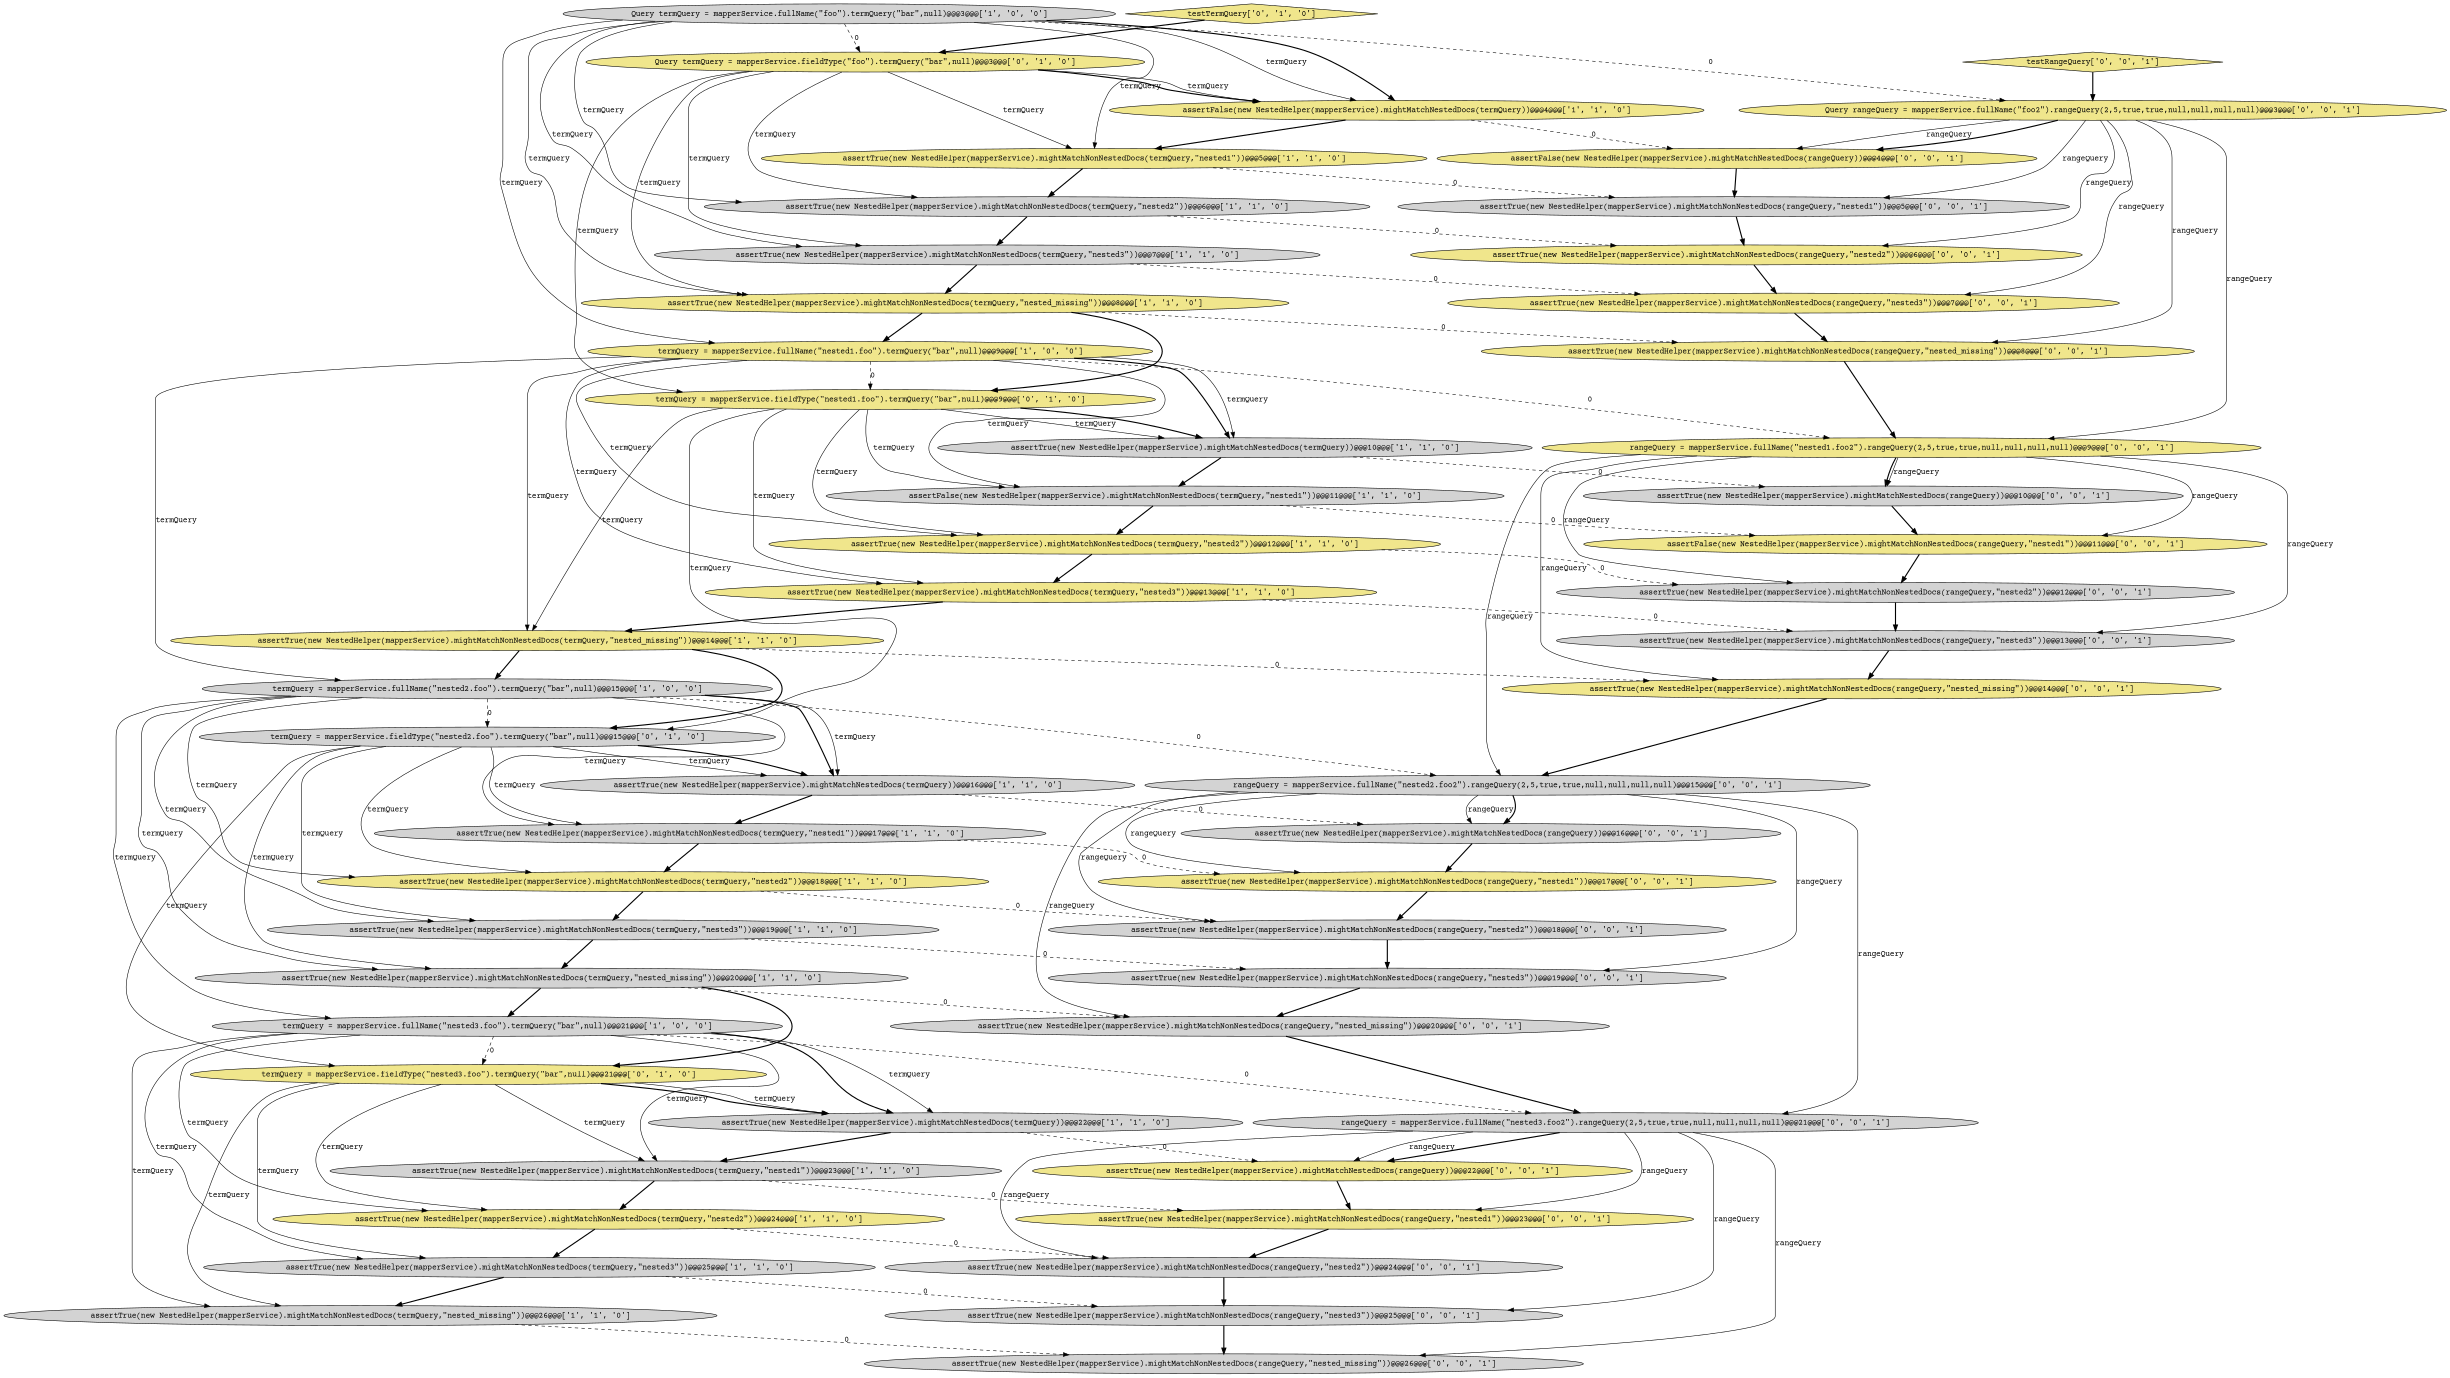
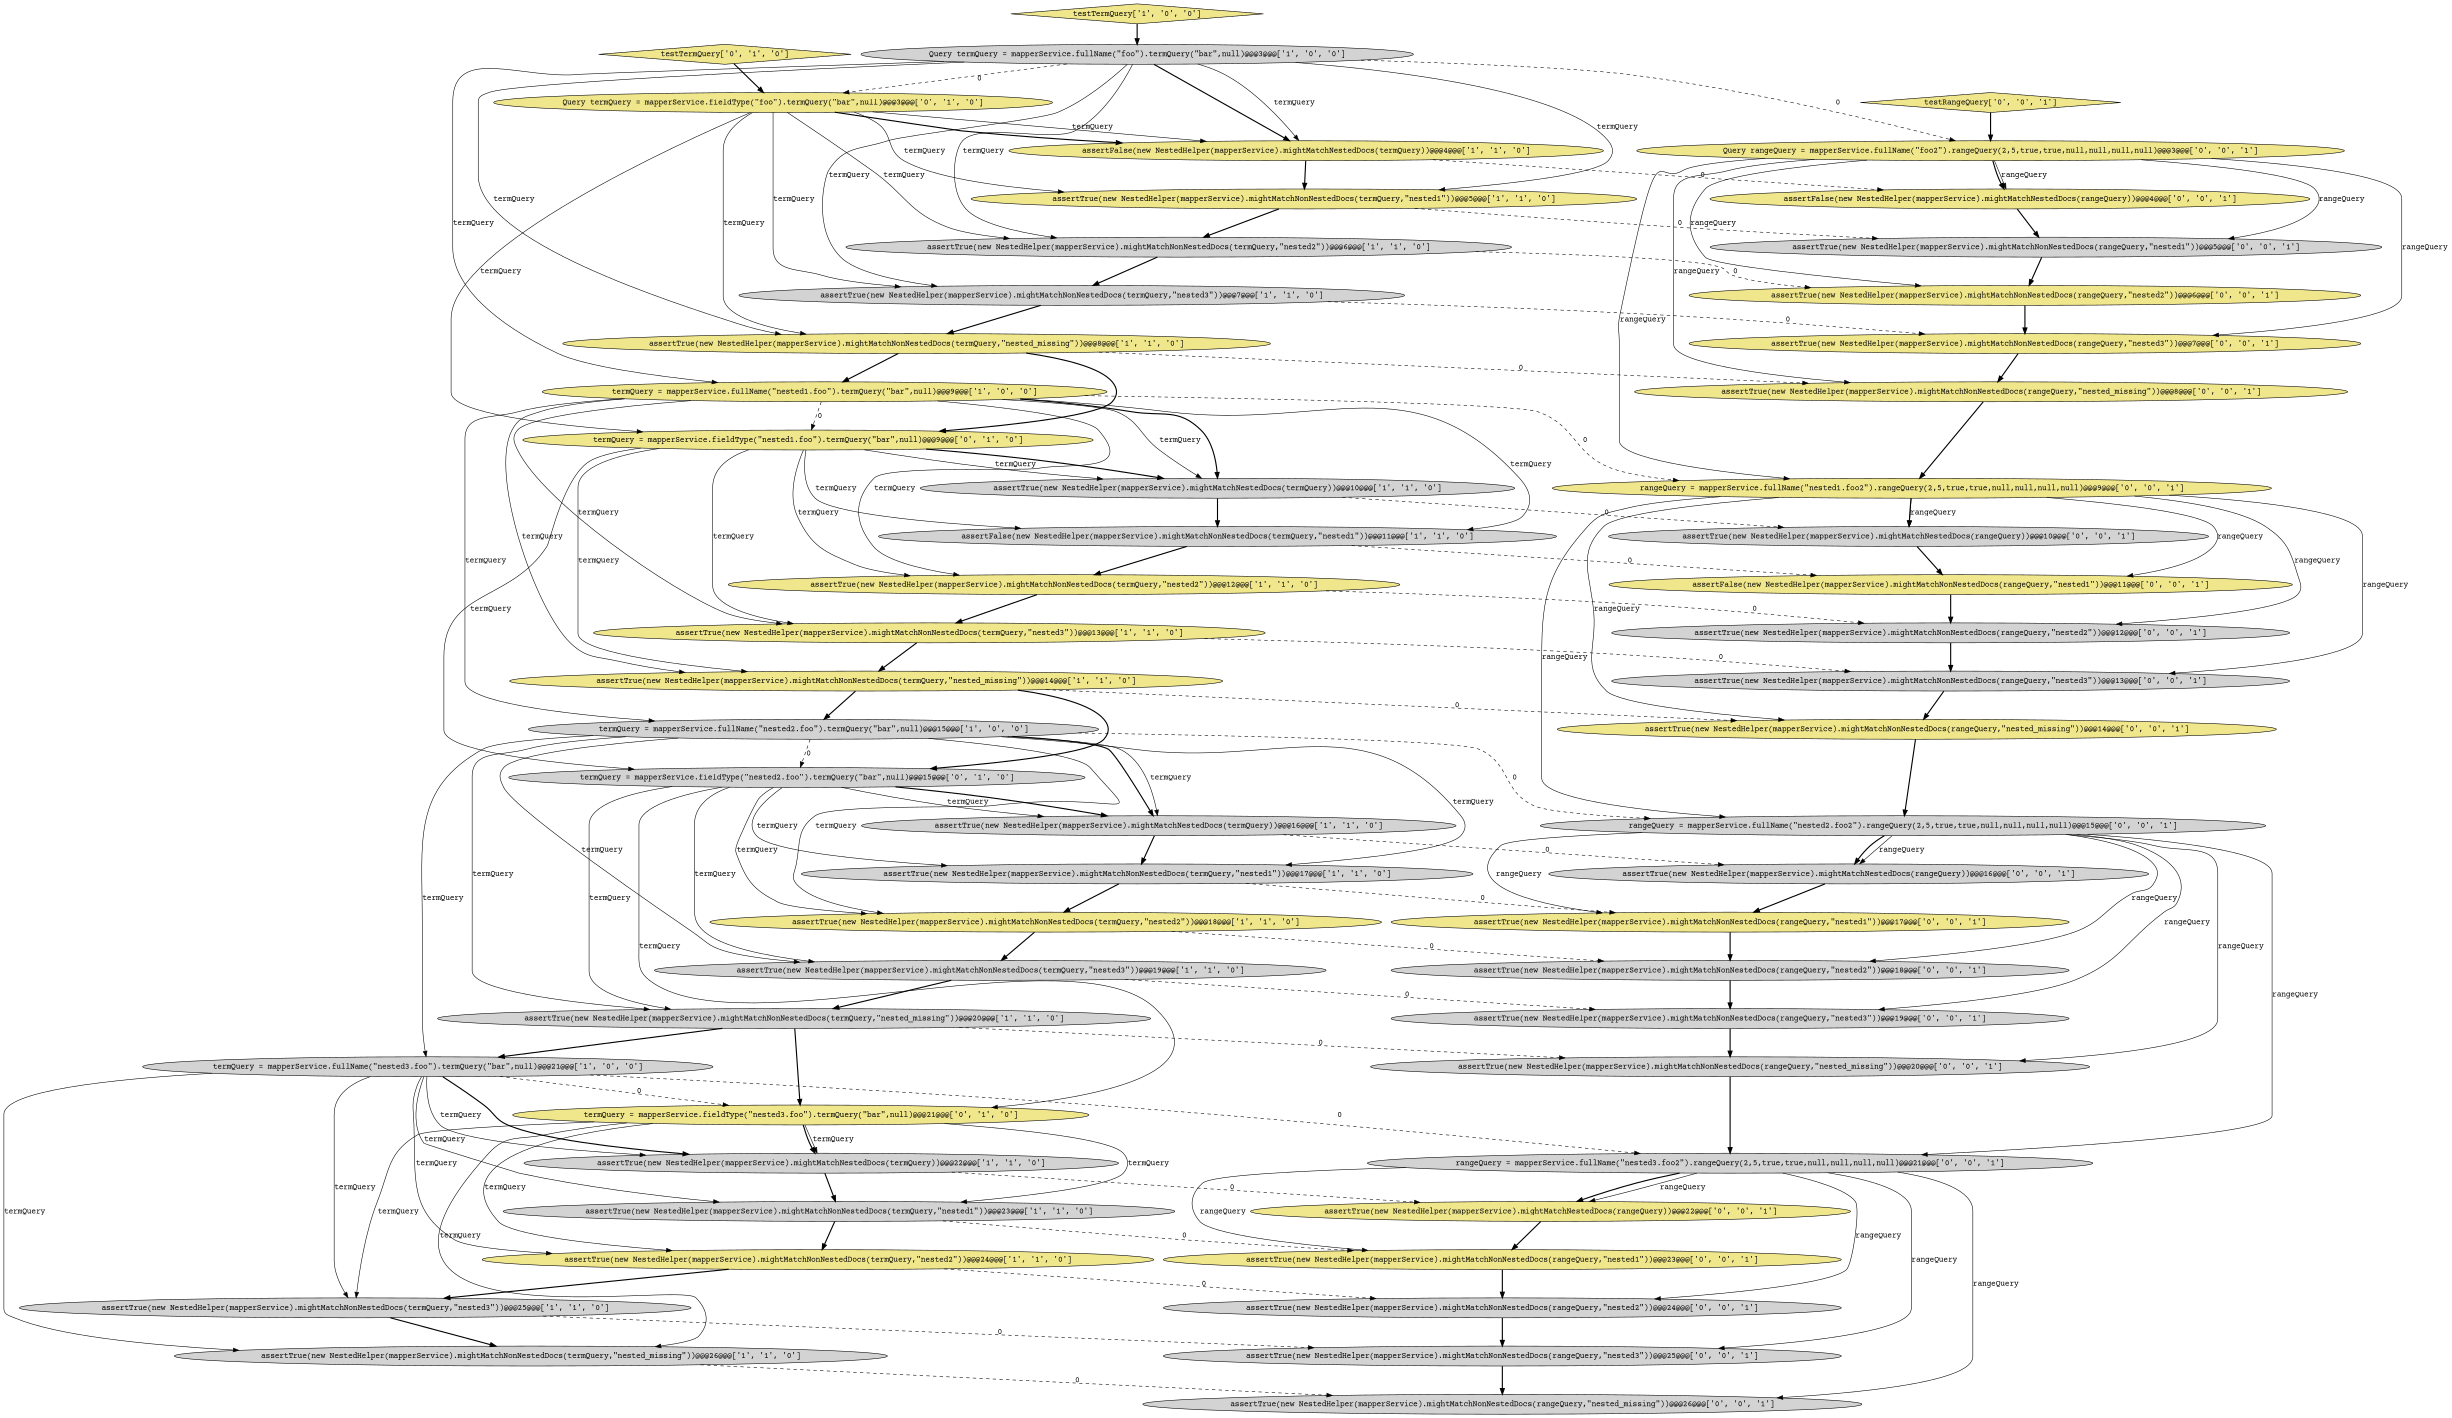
node "testTermQuery['1', '0', '0']": added
